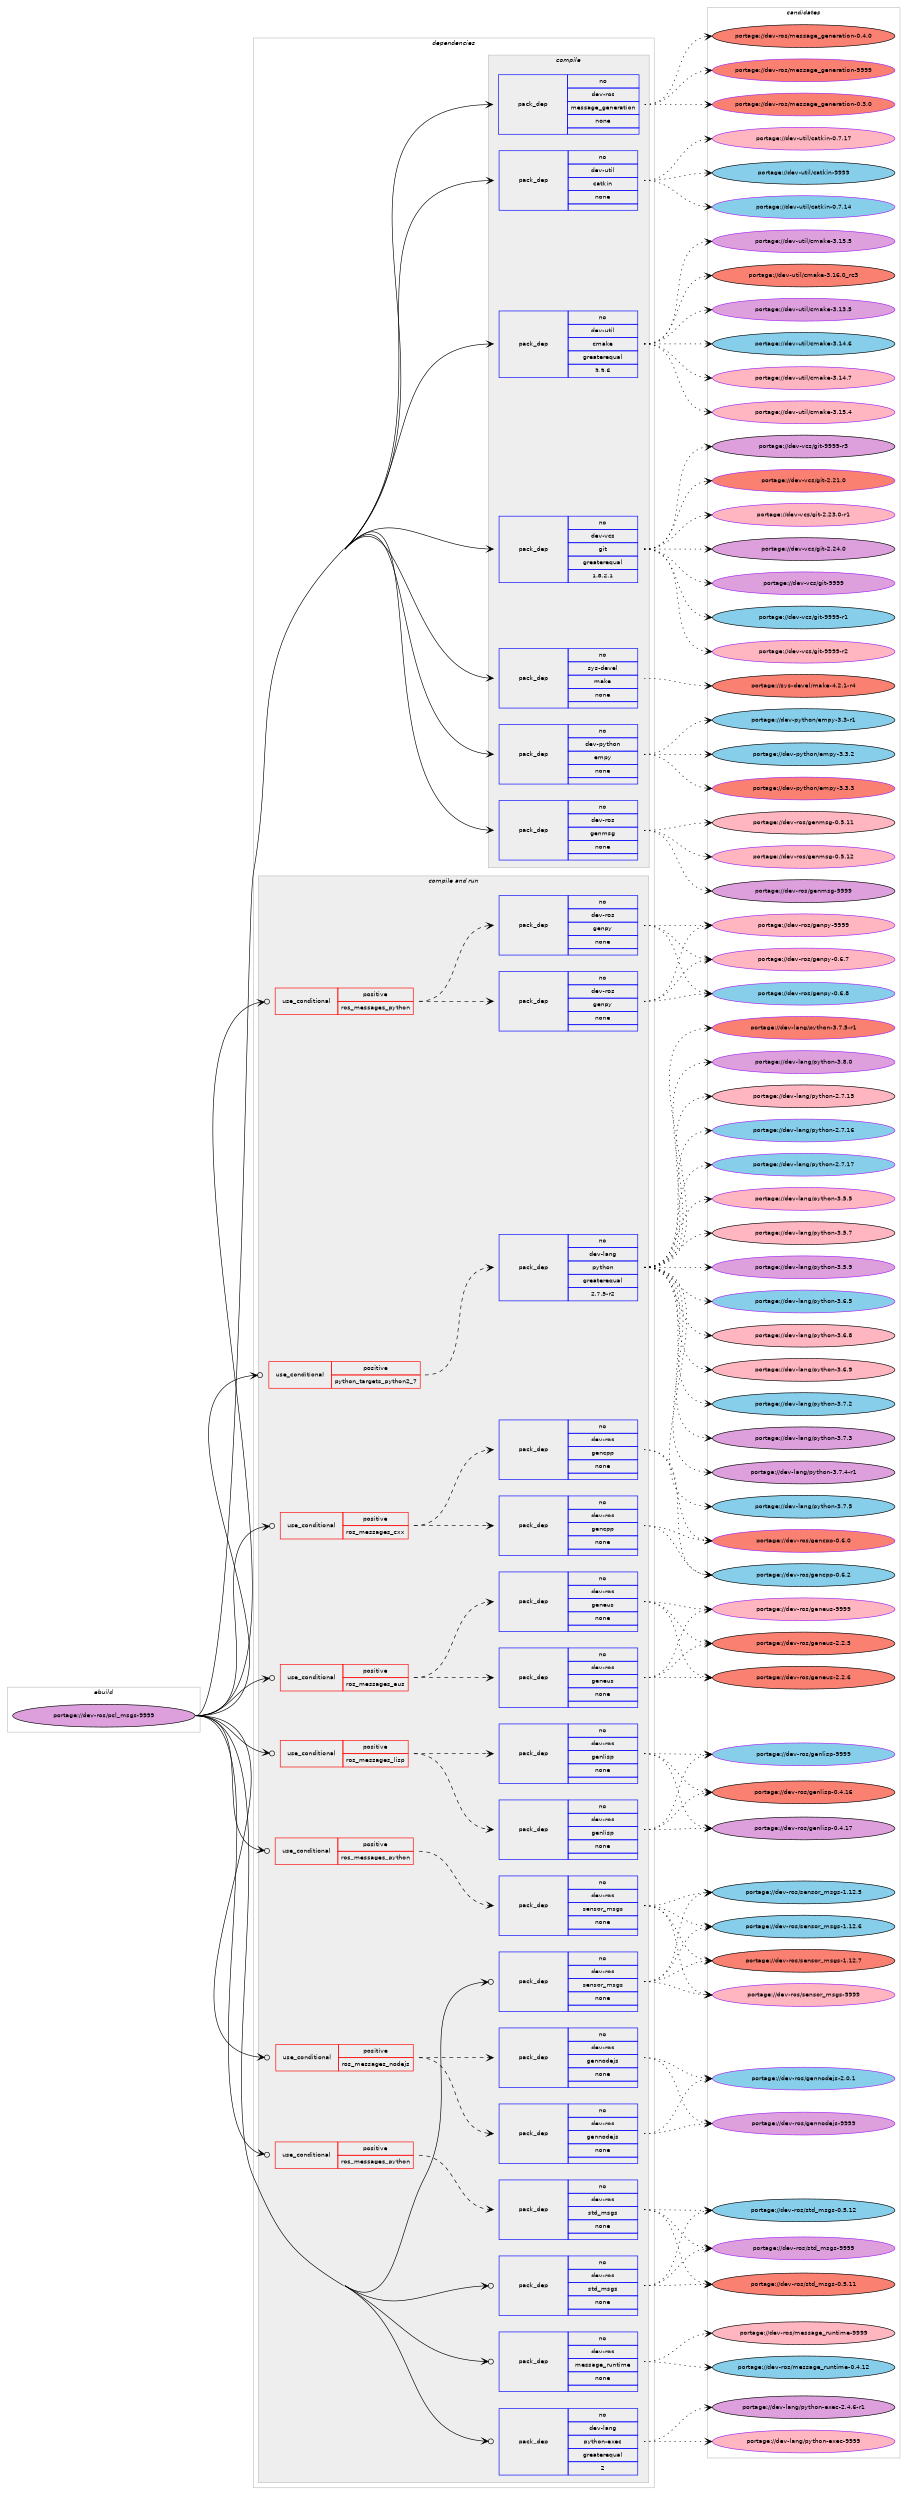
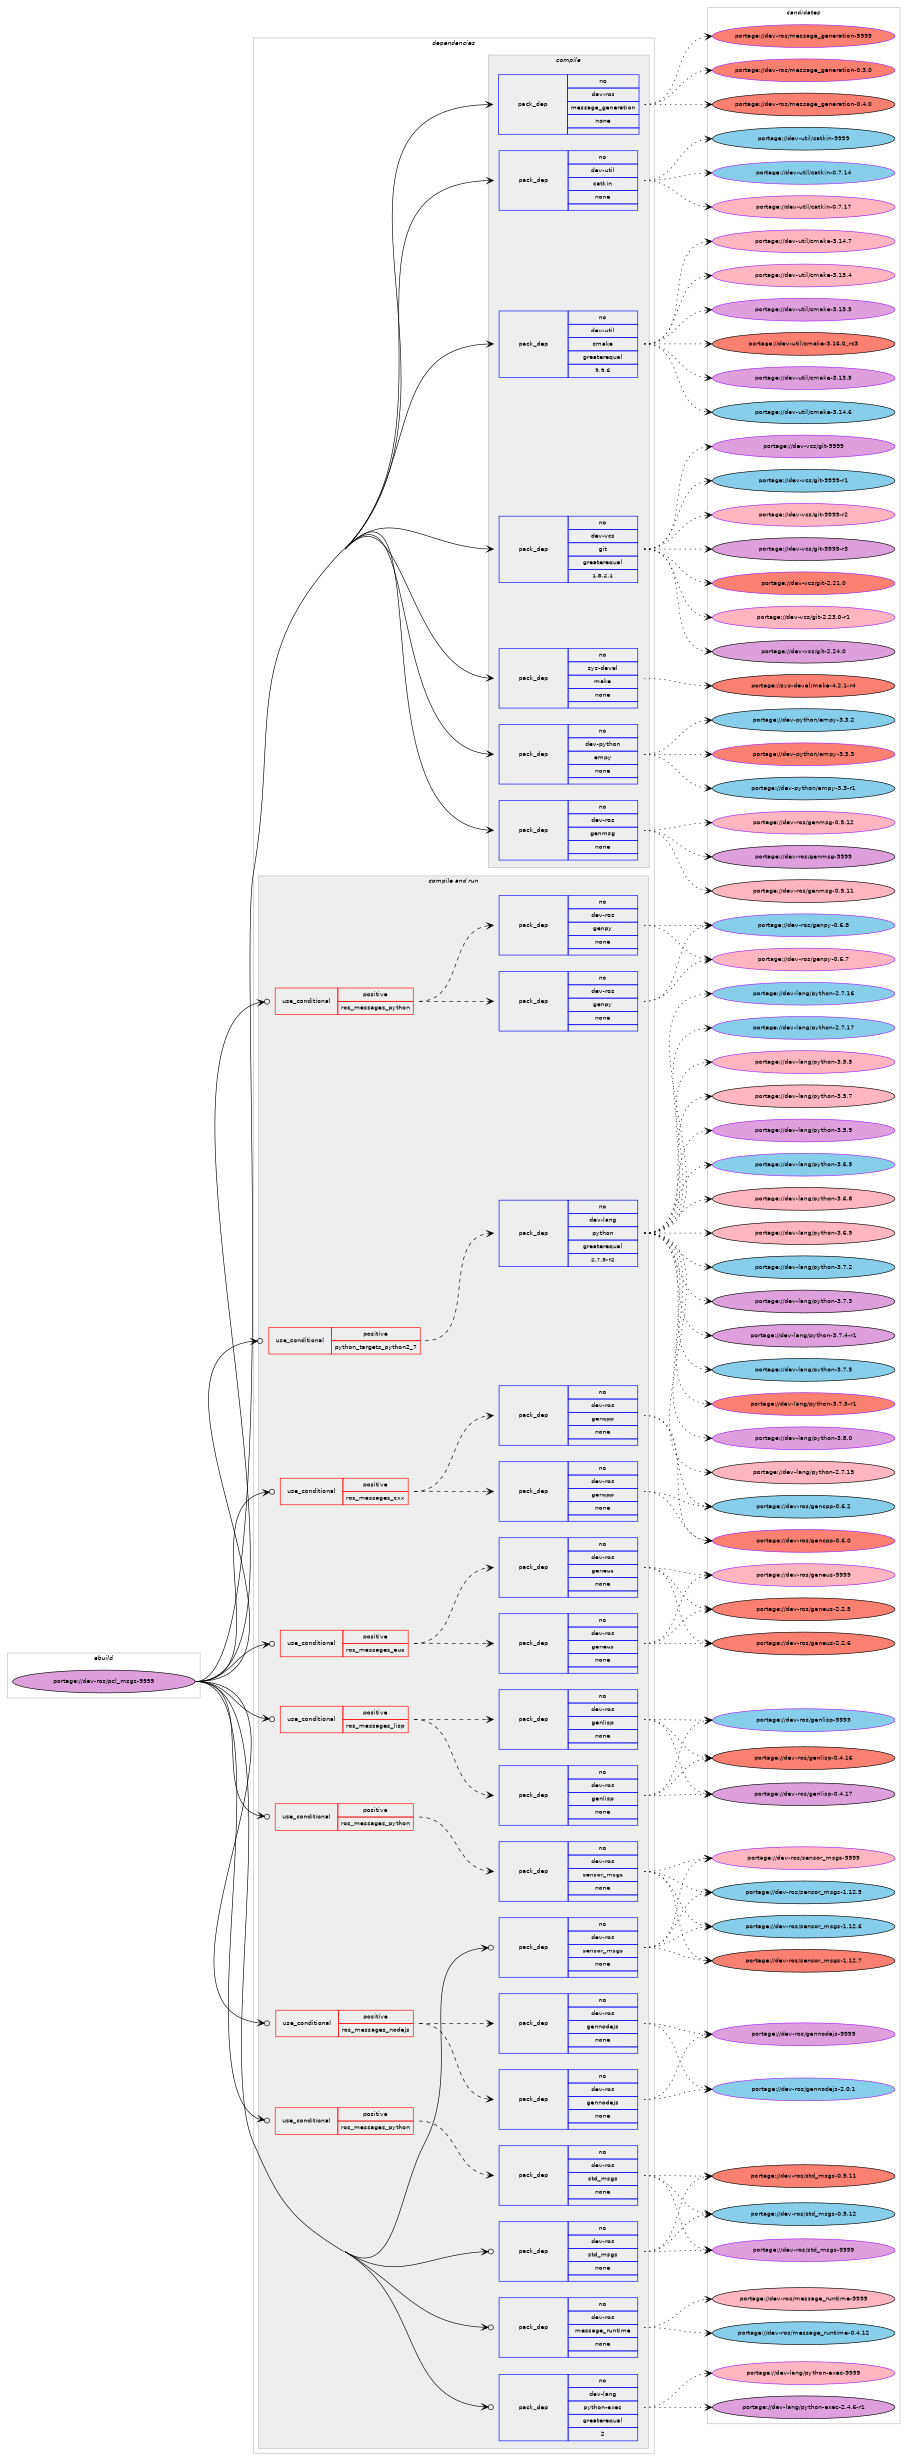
node "portage://dev-ros/genpy-9999": removed
